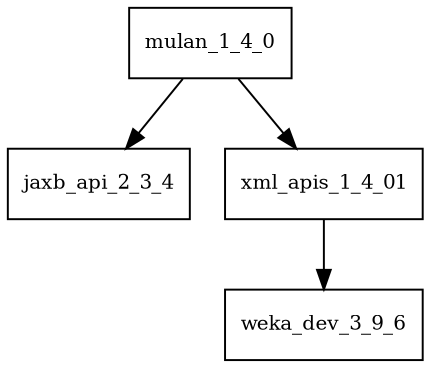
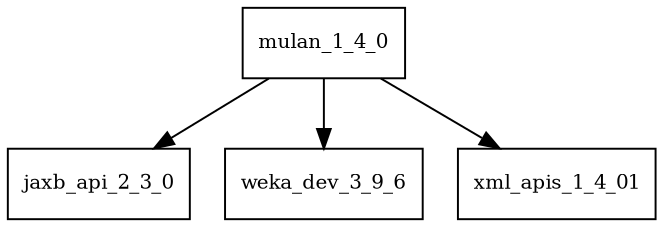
node "jaxb_api_2_3_4": label "jaxb_api_2_3_4" -> "jaxb_api_2_3_0"
edge "xml_apis_1_4_01" -> "weka_dev_3_9_6": now "mulan_1_4_0" -> "weka_dev_3_9_6"
